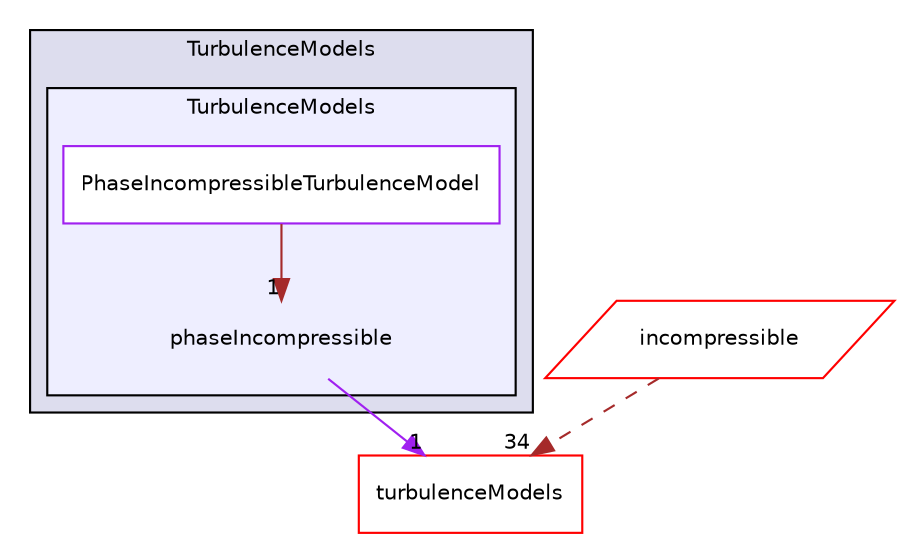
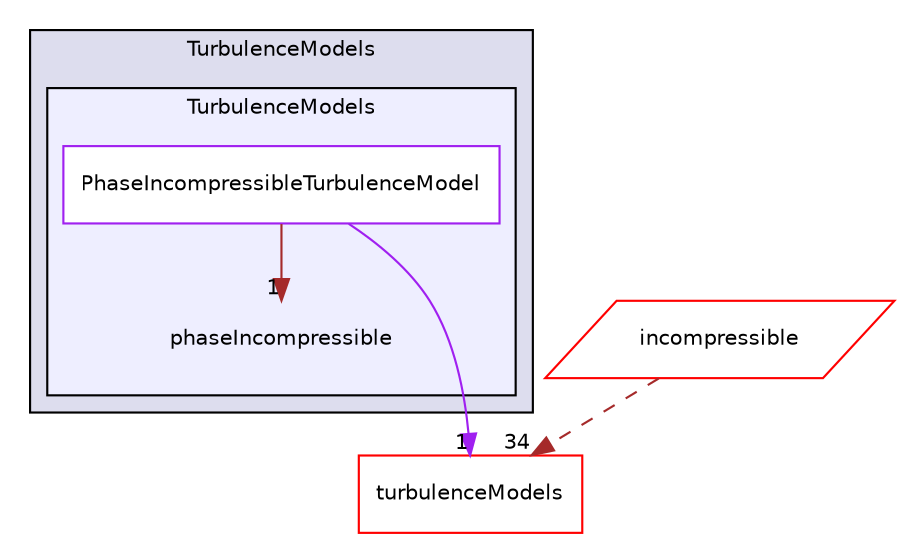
edge "phaseIncompressible" -> "turbulenceModels": now "PhaseIncompressibleTurbulenceModel" -> "turbulenceModels"
